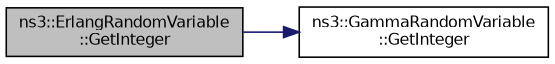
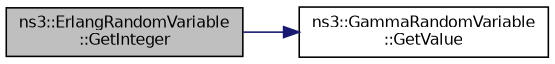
node "ns3::GammaRandomVariable ::GetInteger": label "ns3::GammaRandomVariable ::GetInteger" -> "ns3::GammaRandomVariable ::GetValue"
